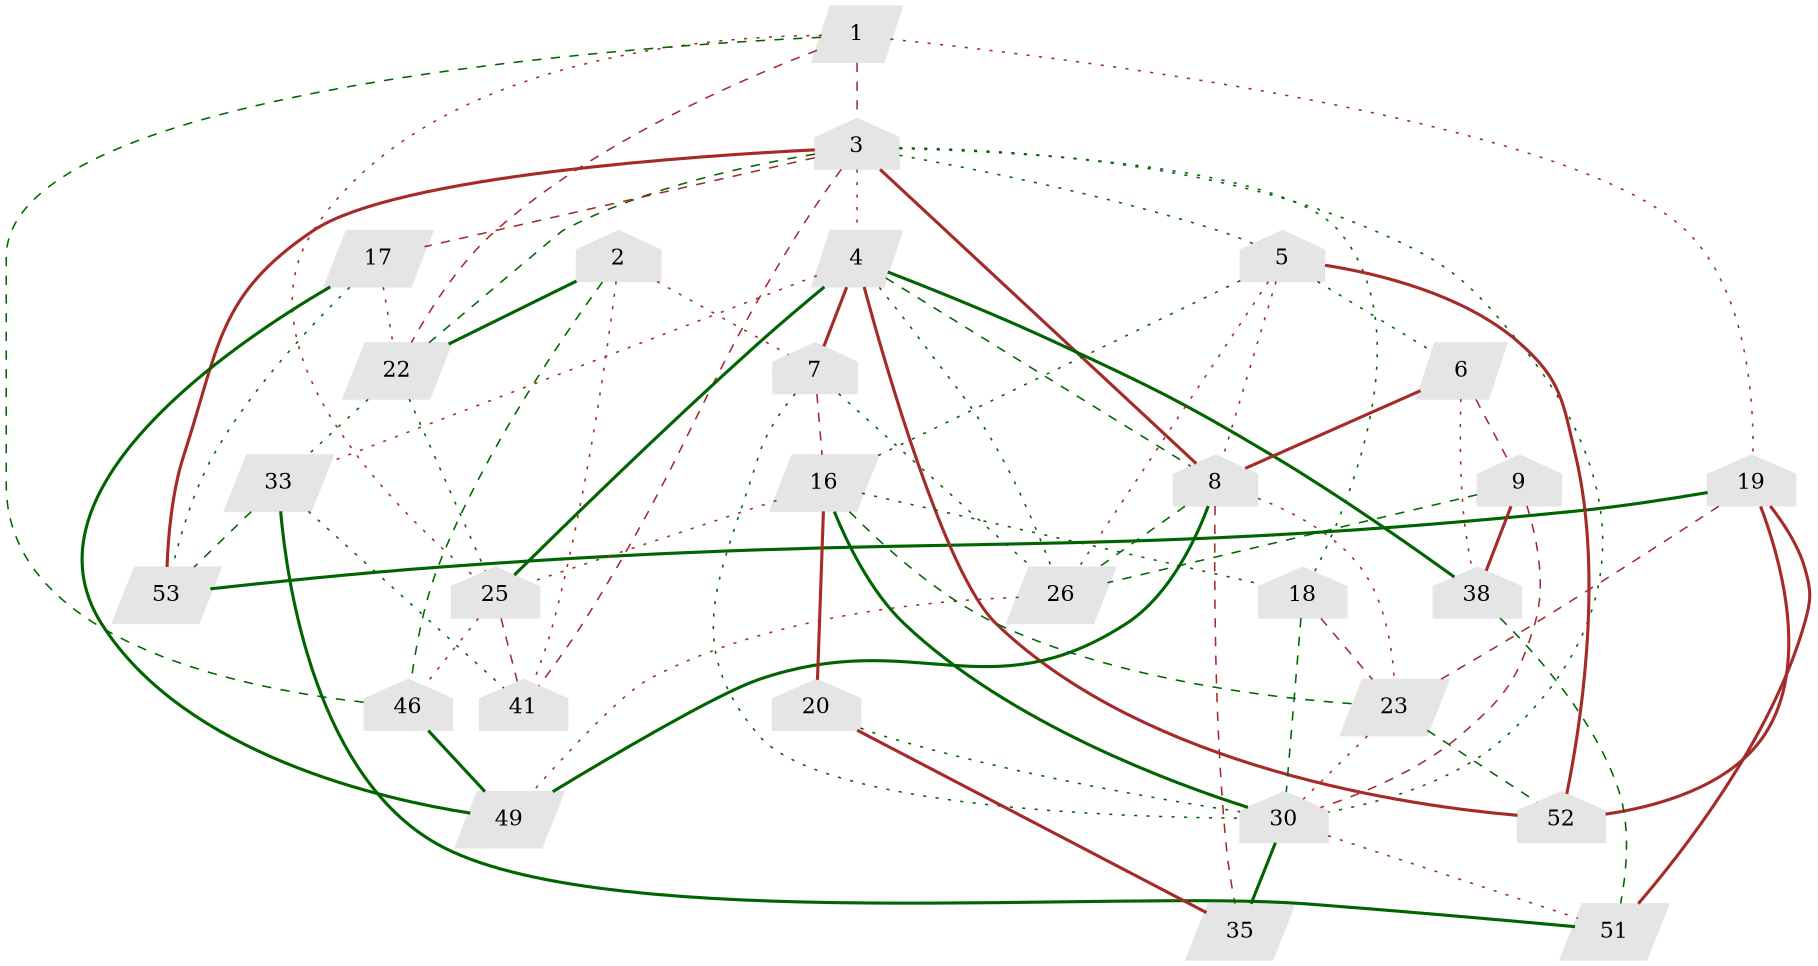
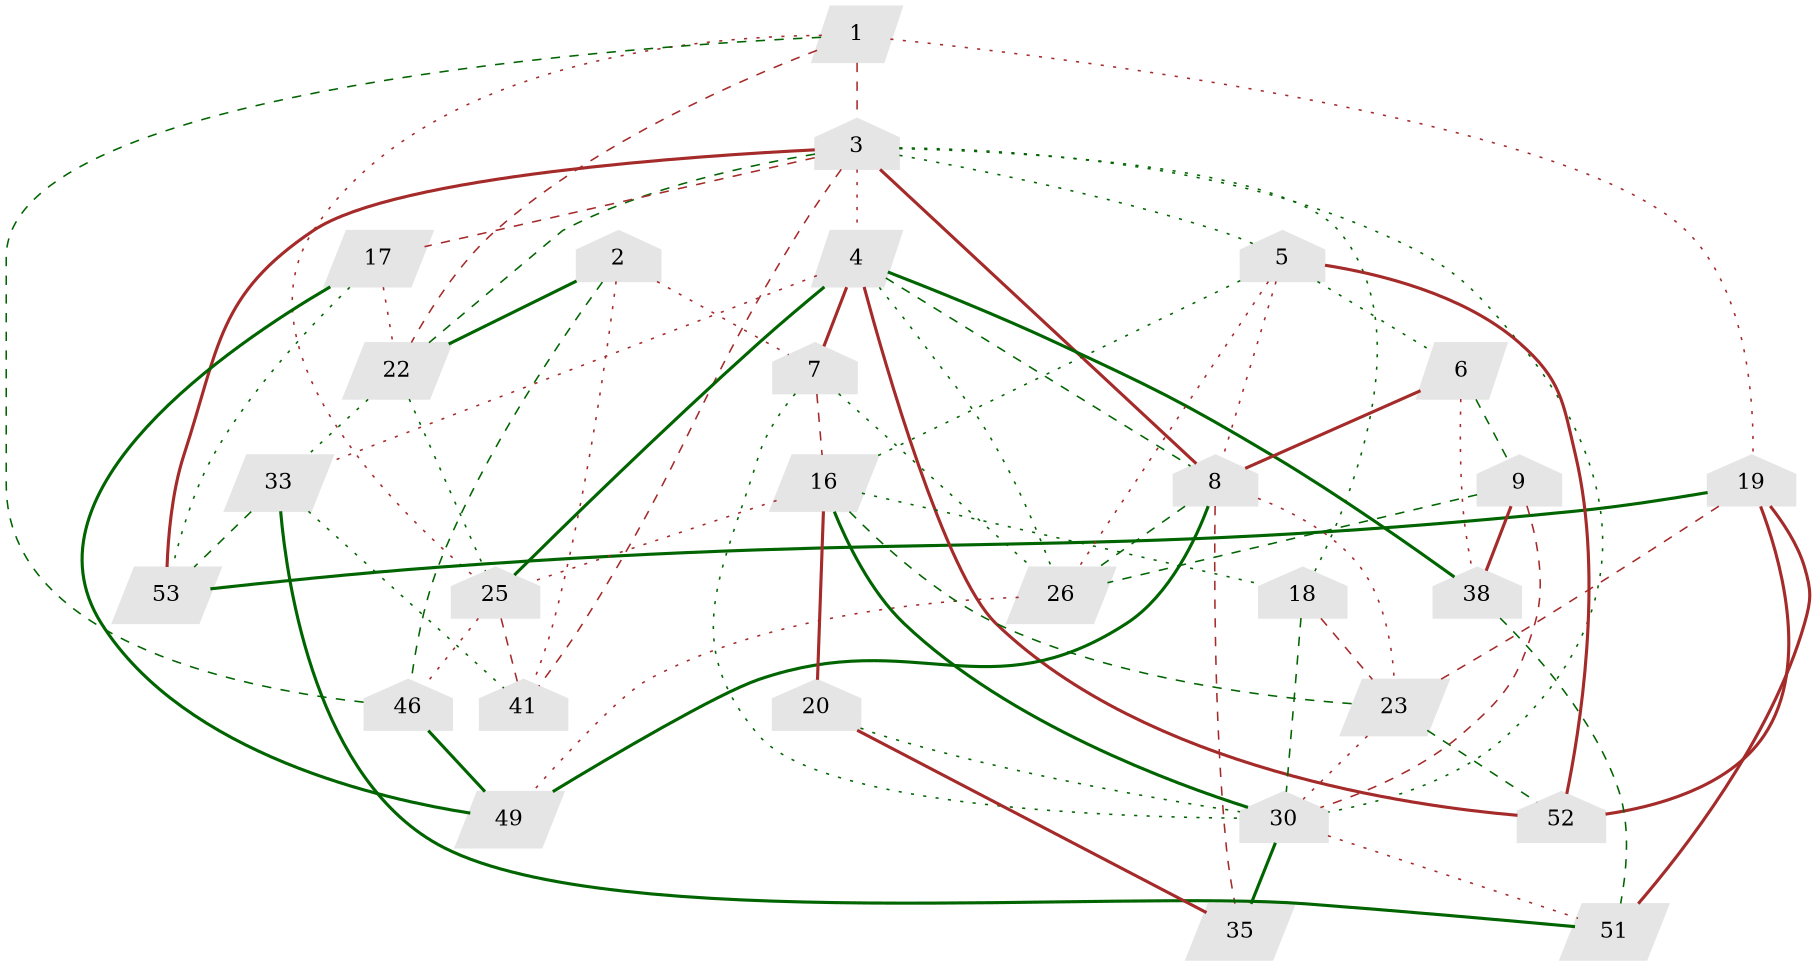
edge "6" -- "9": color brown -> darkgreen
